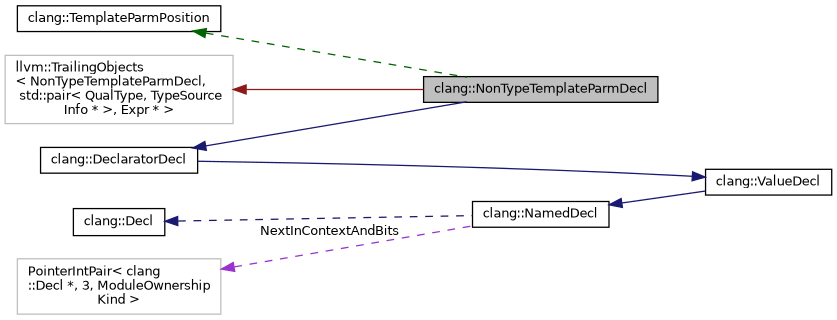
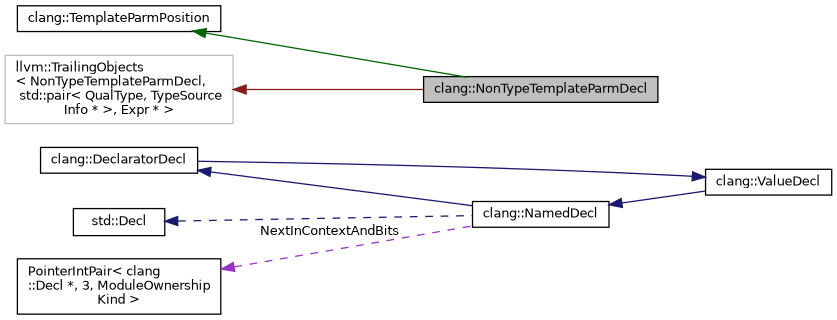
edge "clang::NonTypeTemplateParmDecl" -> "clang::TemplateParmPosition": style dashed -> solid
edge "clang::NonTypeTemplateParmDecl" -> "clang::DeclaratorDecl": now "clang::NamedDecl" -> "clang::DeclaratorDecl"
node "clang::Decl": label "clang::Decl" -> "std::Decl"
node "PointerIntPair< clang ::Decl *, 3, ModuleOwnership Kind >": color grey75 -> black
